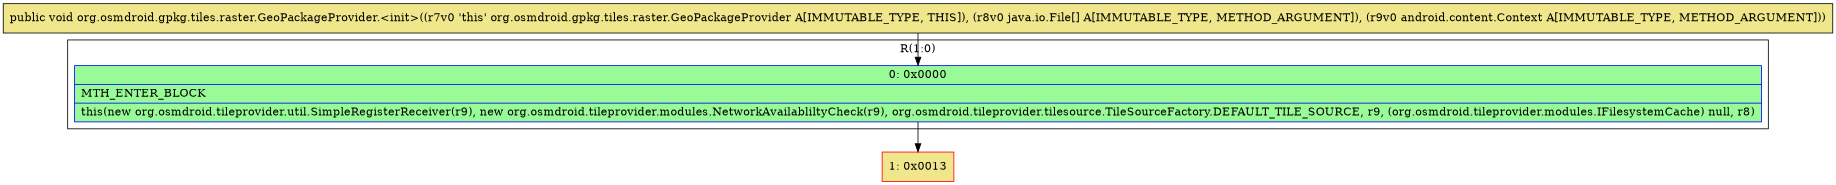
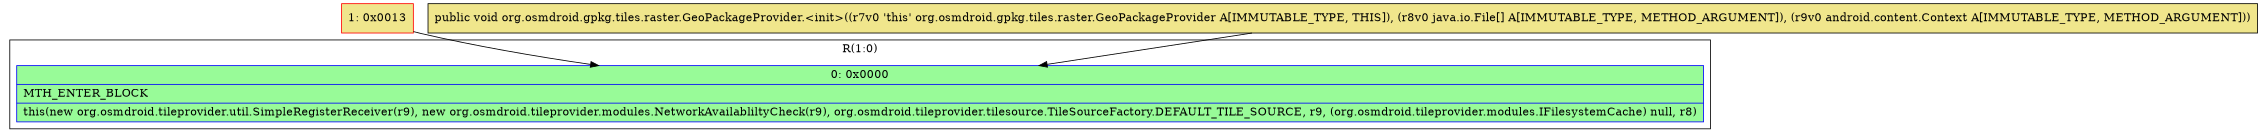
edge "0: 0x0000" -> "1: 0x0013": reversed
